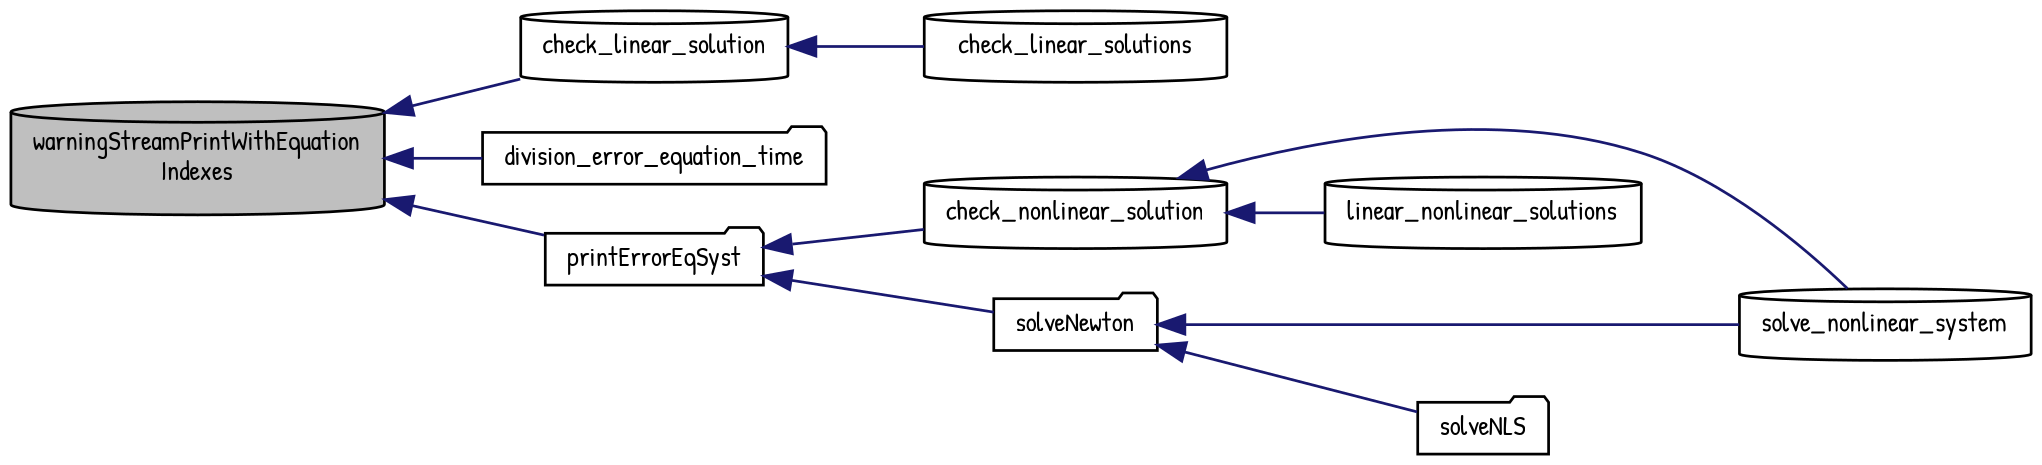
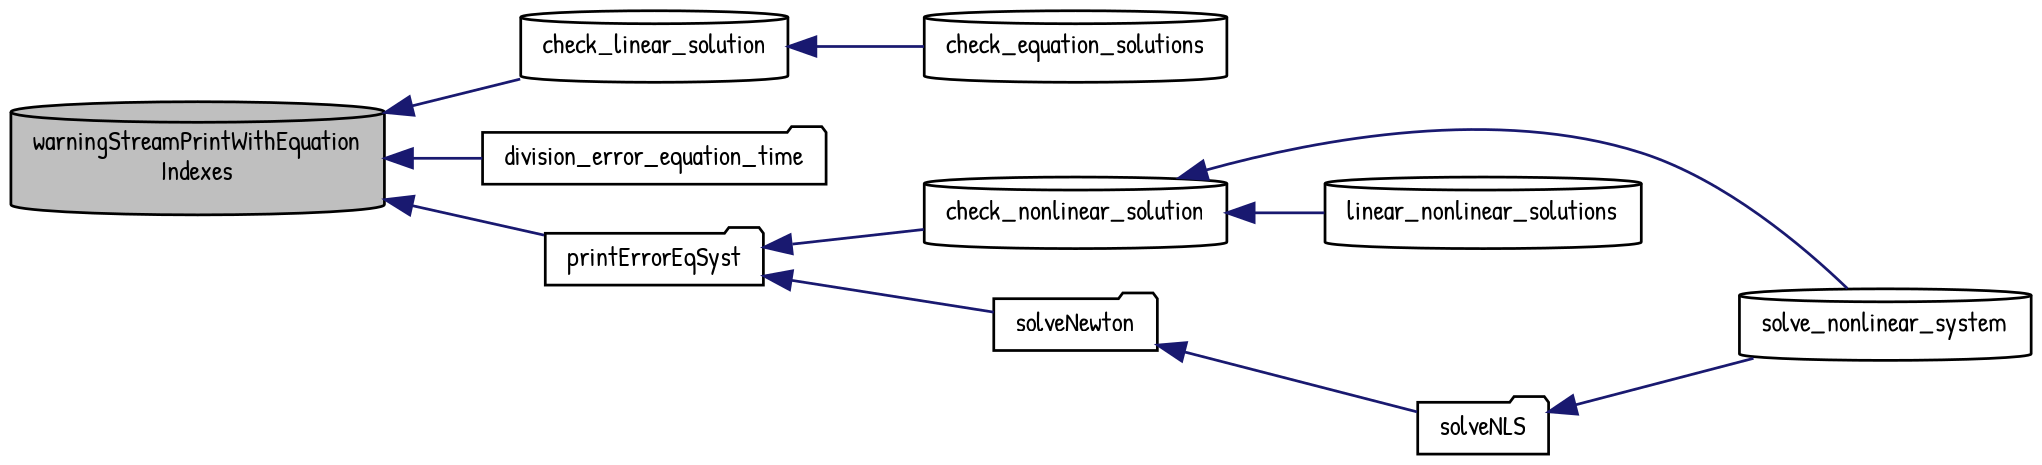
node "check_linear_solutions": label "check_linear_solutions" -> "check_equation_solutions"
edge "solve_nonlinear_system" -> "solveNewton": now "solve_nonlinear_system" -> "solveNLS"
